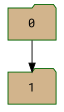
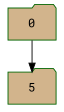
node "1": label "1" -> "5"
